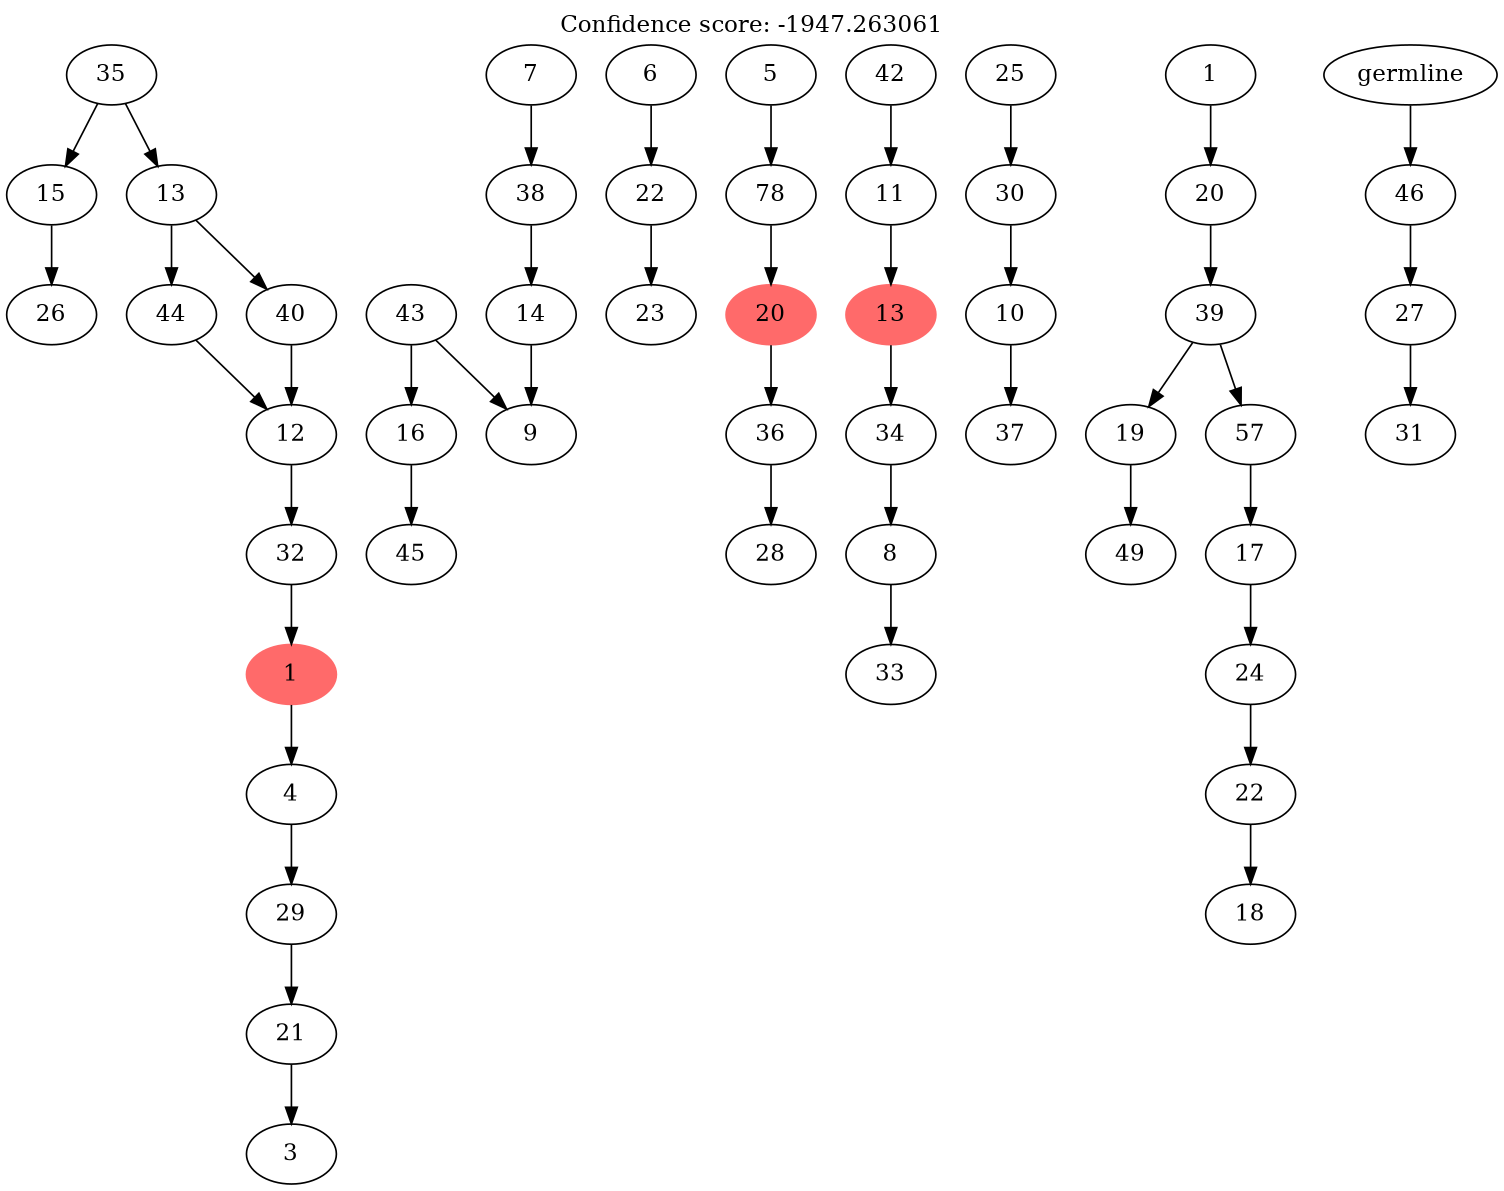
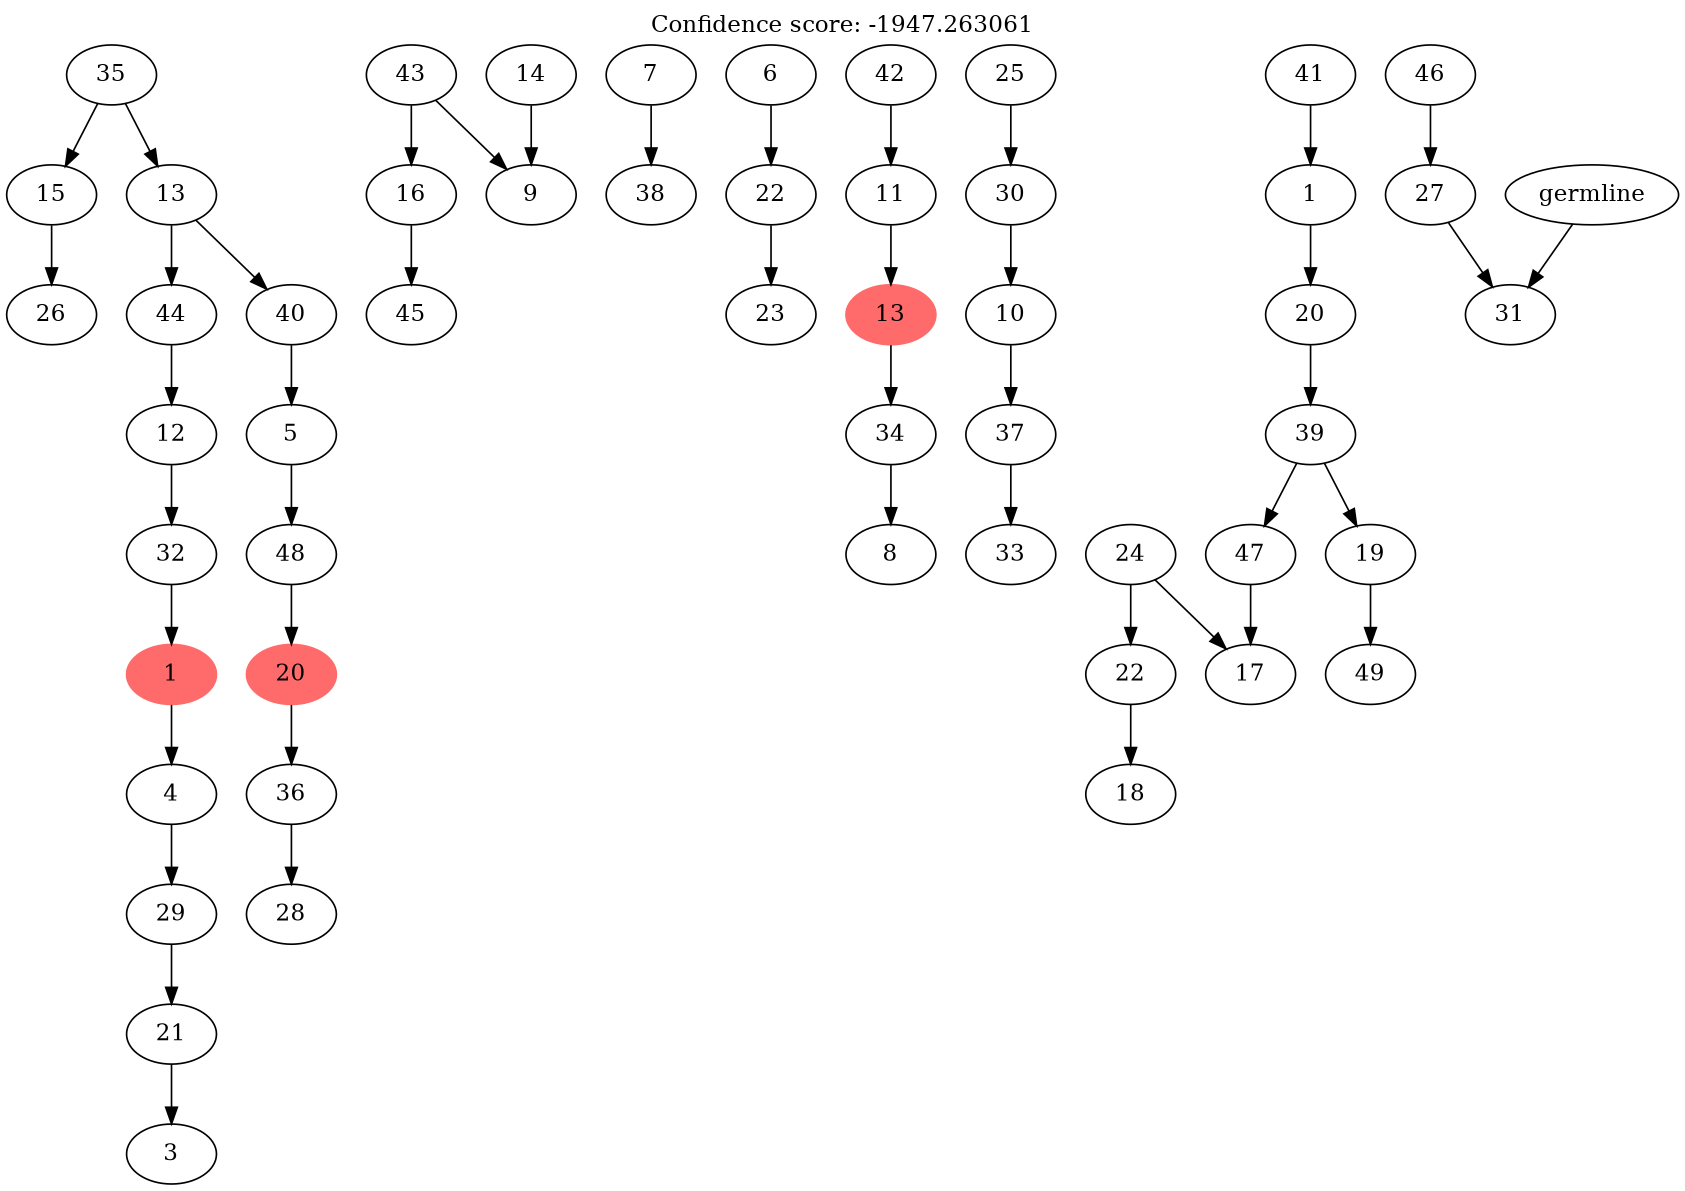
node "41": added
edge "germline" -> "46": now "germline" -> "31"
node "78": label "78" -> "48"
edge "38" -> "14": removed
edge "40" -> "12": now "40" -> "5"
node "57": label "57" -> "47"
edge "8" -> "33": now "37" -> "33"
edge "17" -> "24": reversed
